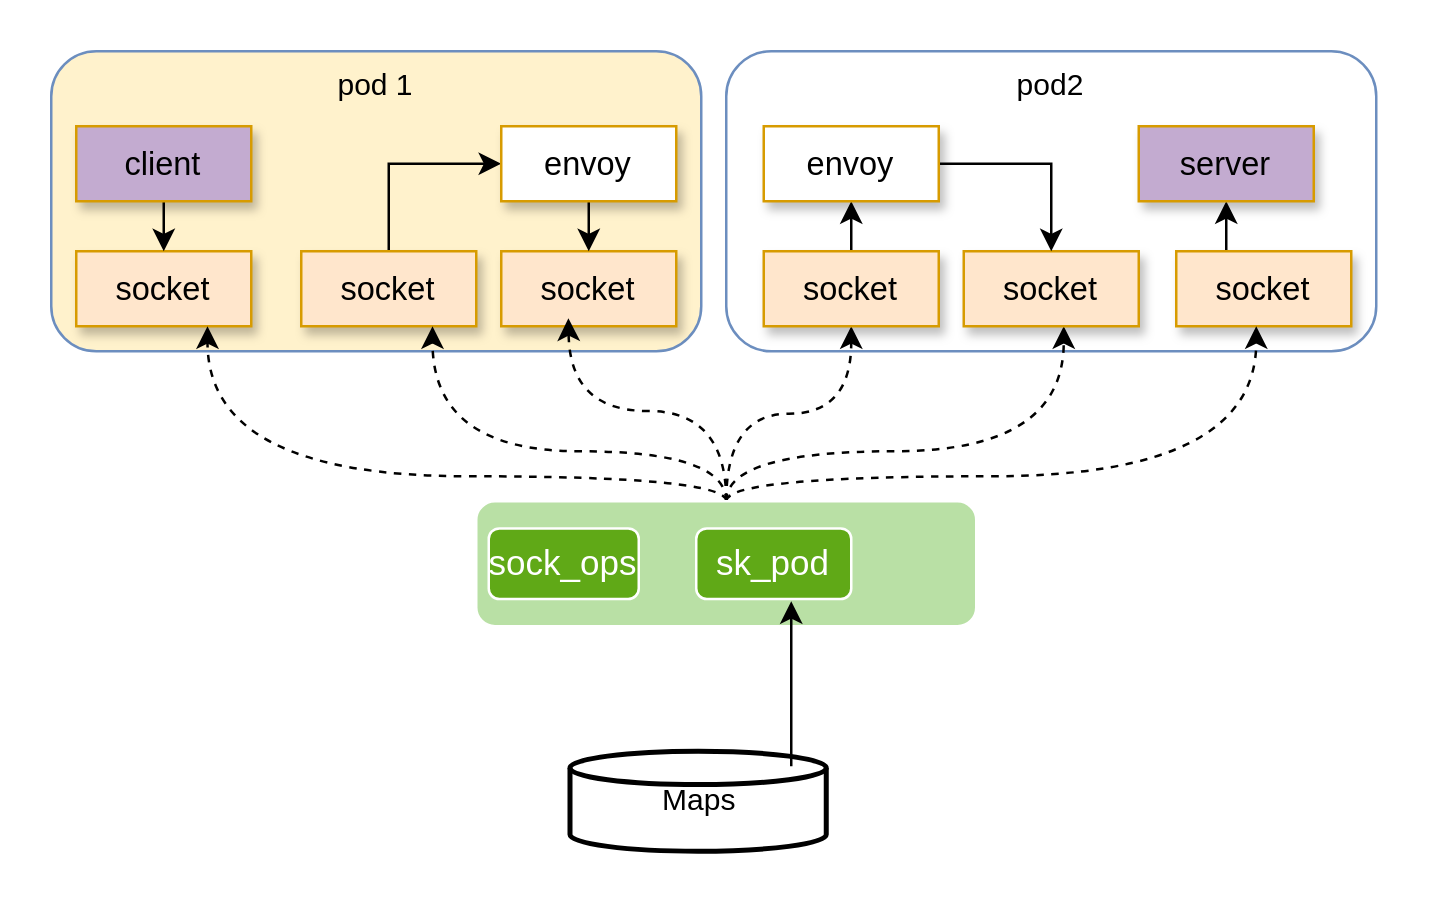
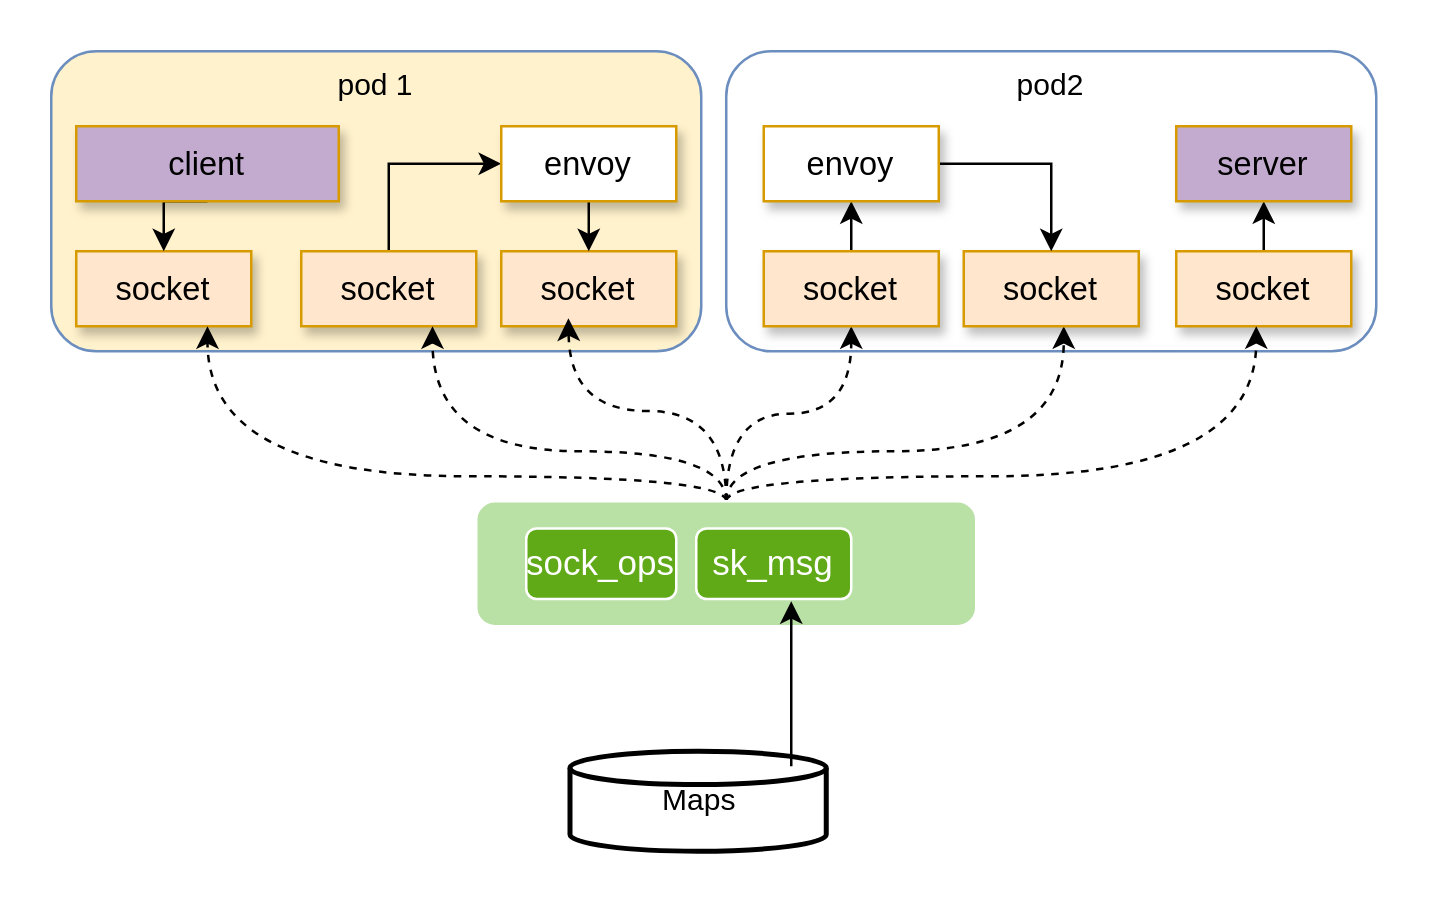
node "client": size 175x75 -> 263x75
node "server": moved (1226, 164) -> (1264, 164)
node "sock_ops": moved (564, 564) -> (601, 564)
node "sk_pod": label "sk_pod" -> "sk_msg"
